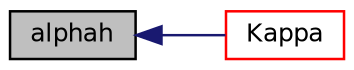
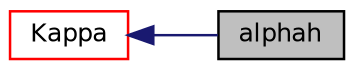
edge "Kappa" -> "alphah": reversed
